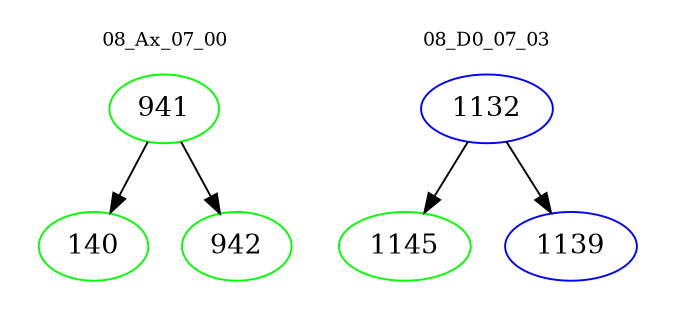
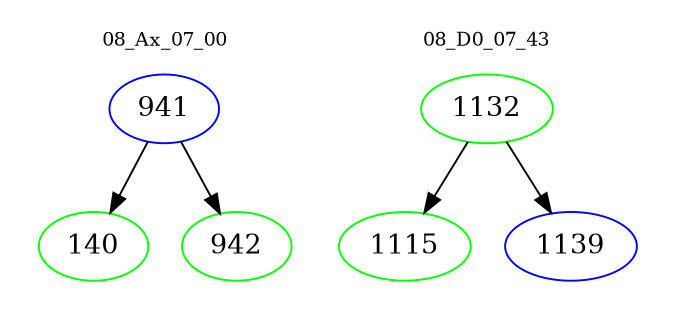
cluster "08_D0_07_03": label "08_D0_07_03" -> "08_D0_07_43"
node "941": color green -> blue
node "1132": color blue -> green
node "1145": label "1145" -> "1115"
